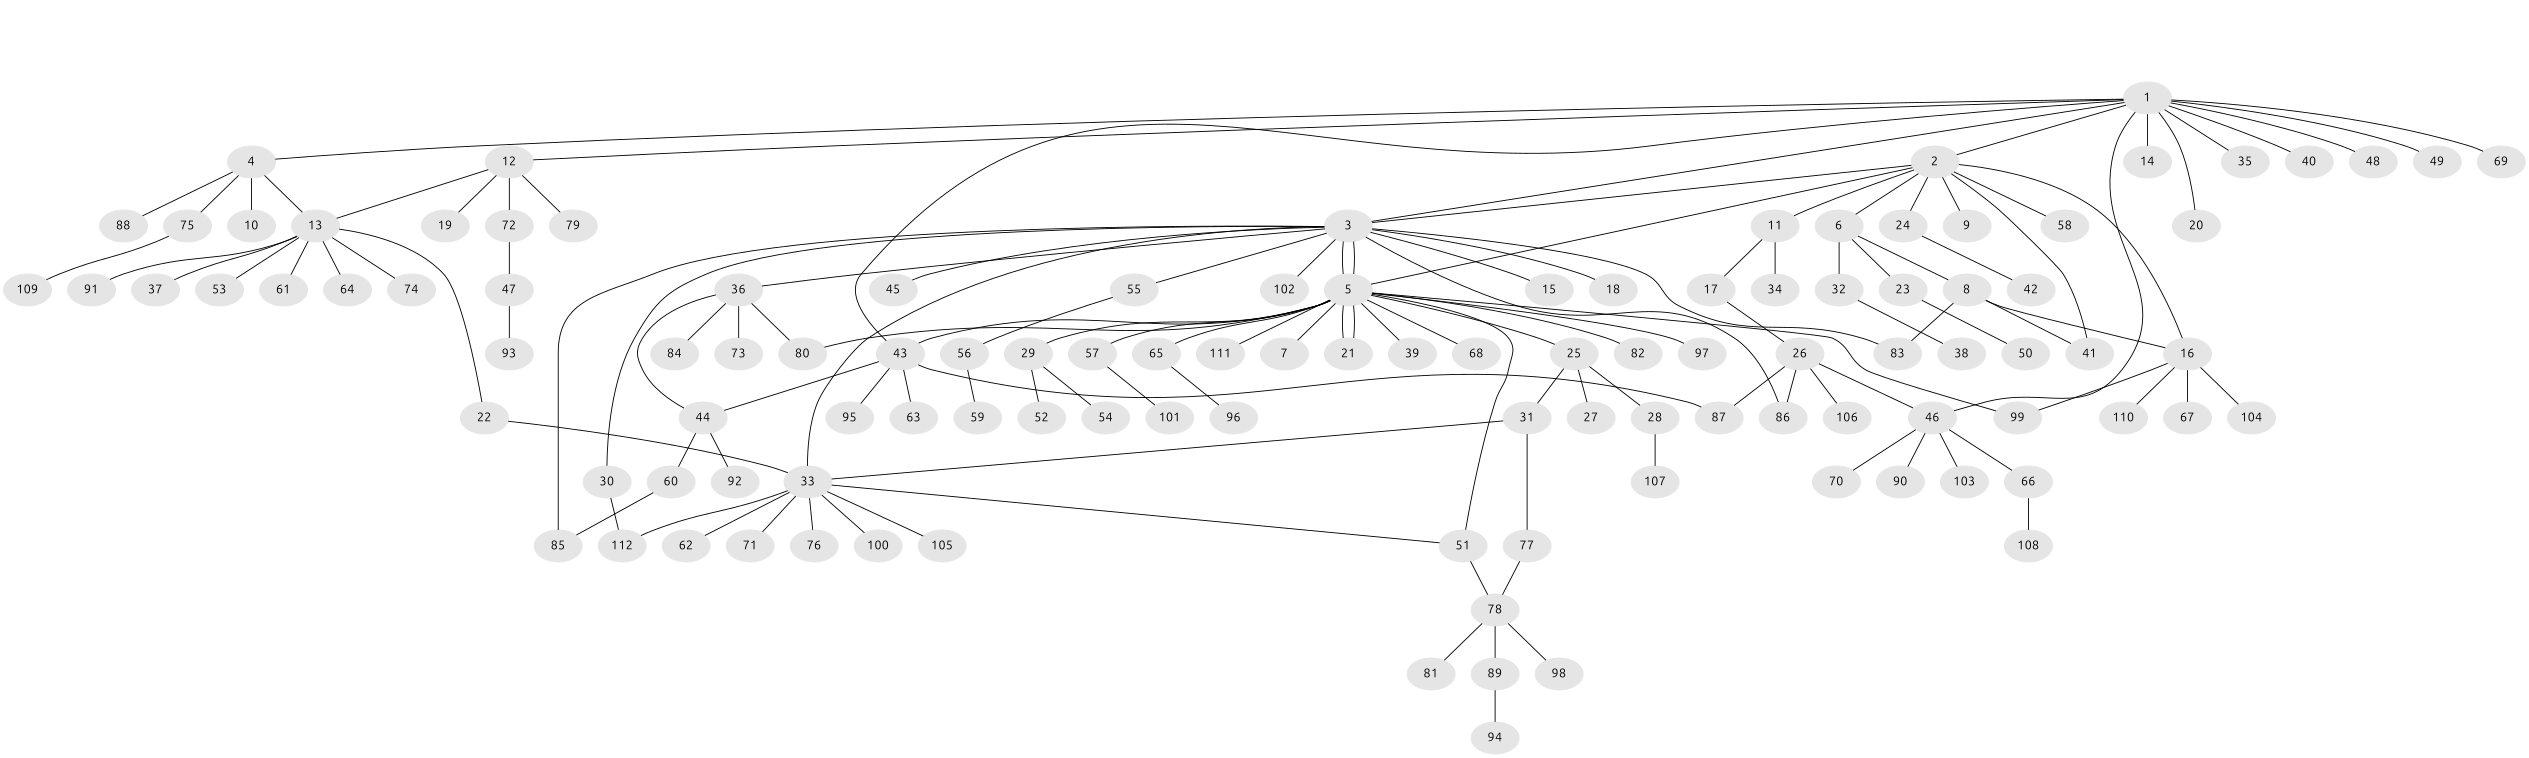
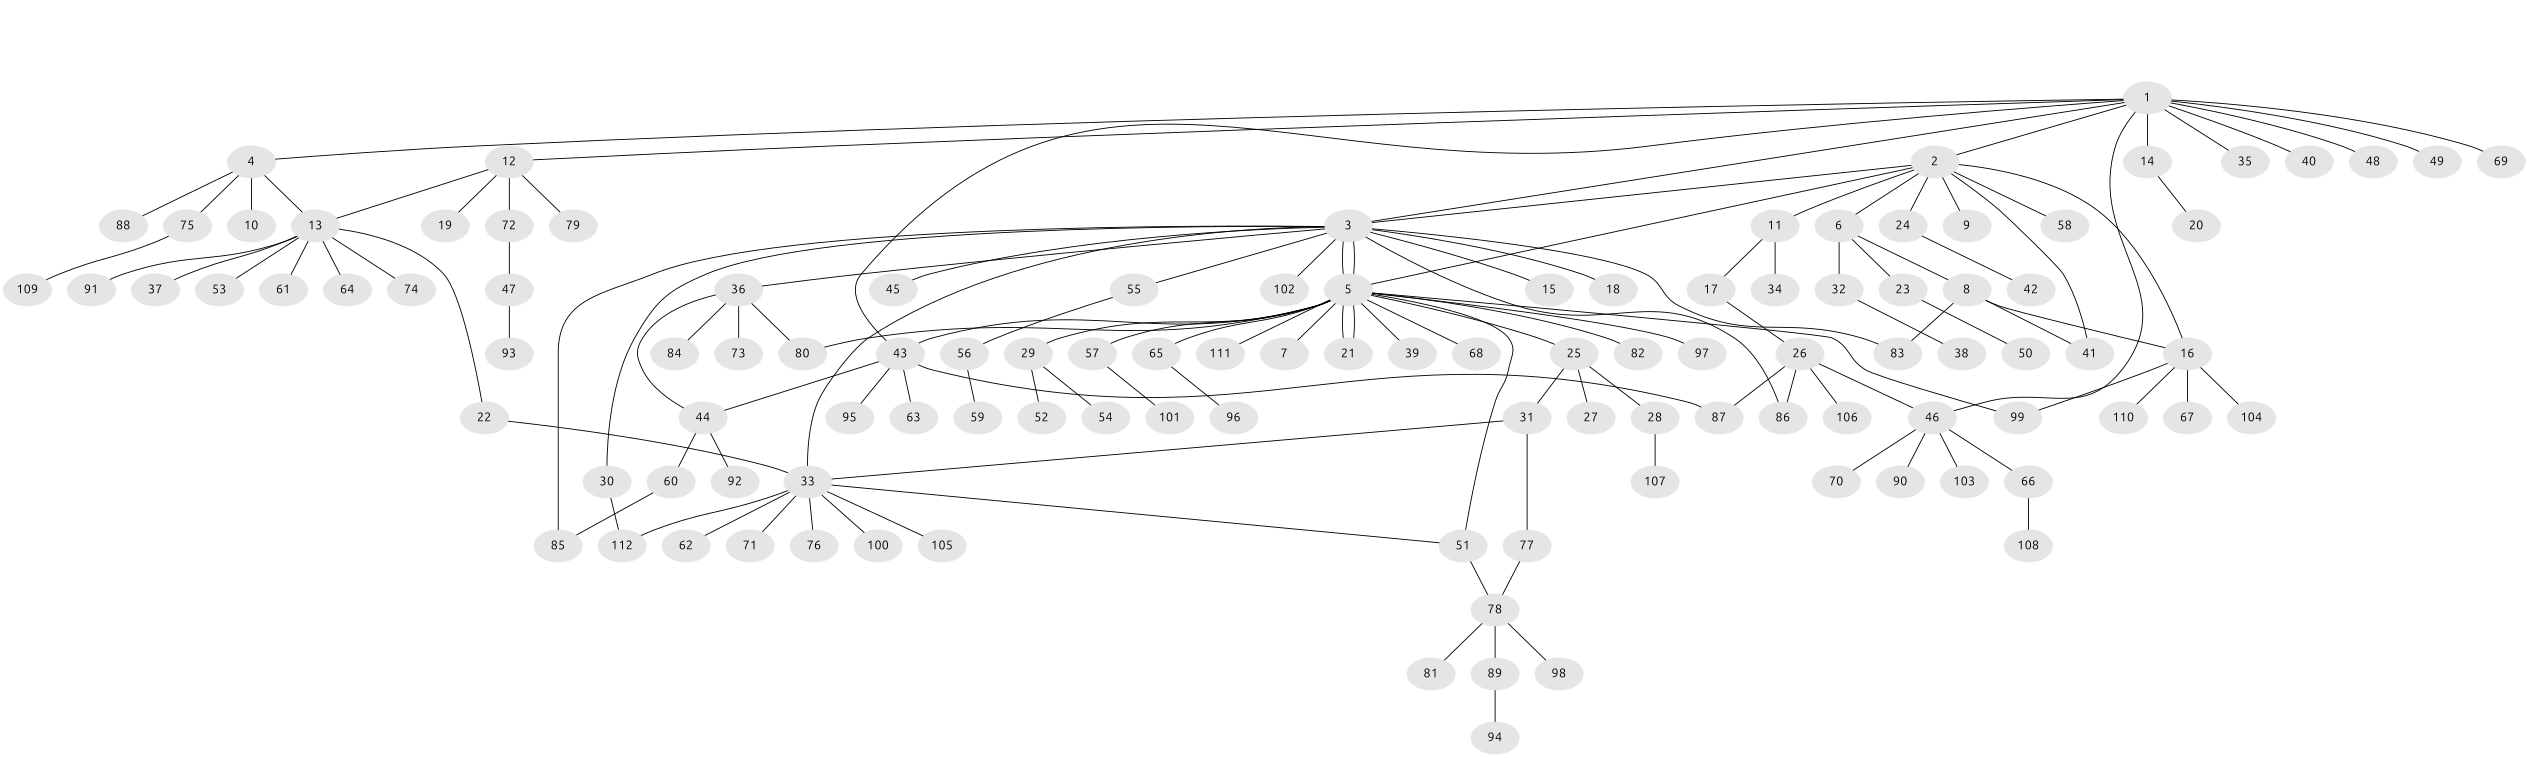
edge "1" -- "20": now "14" -- "20"
